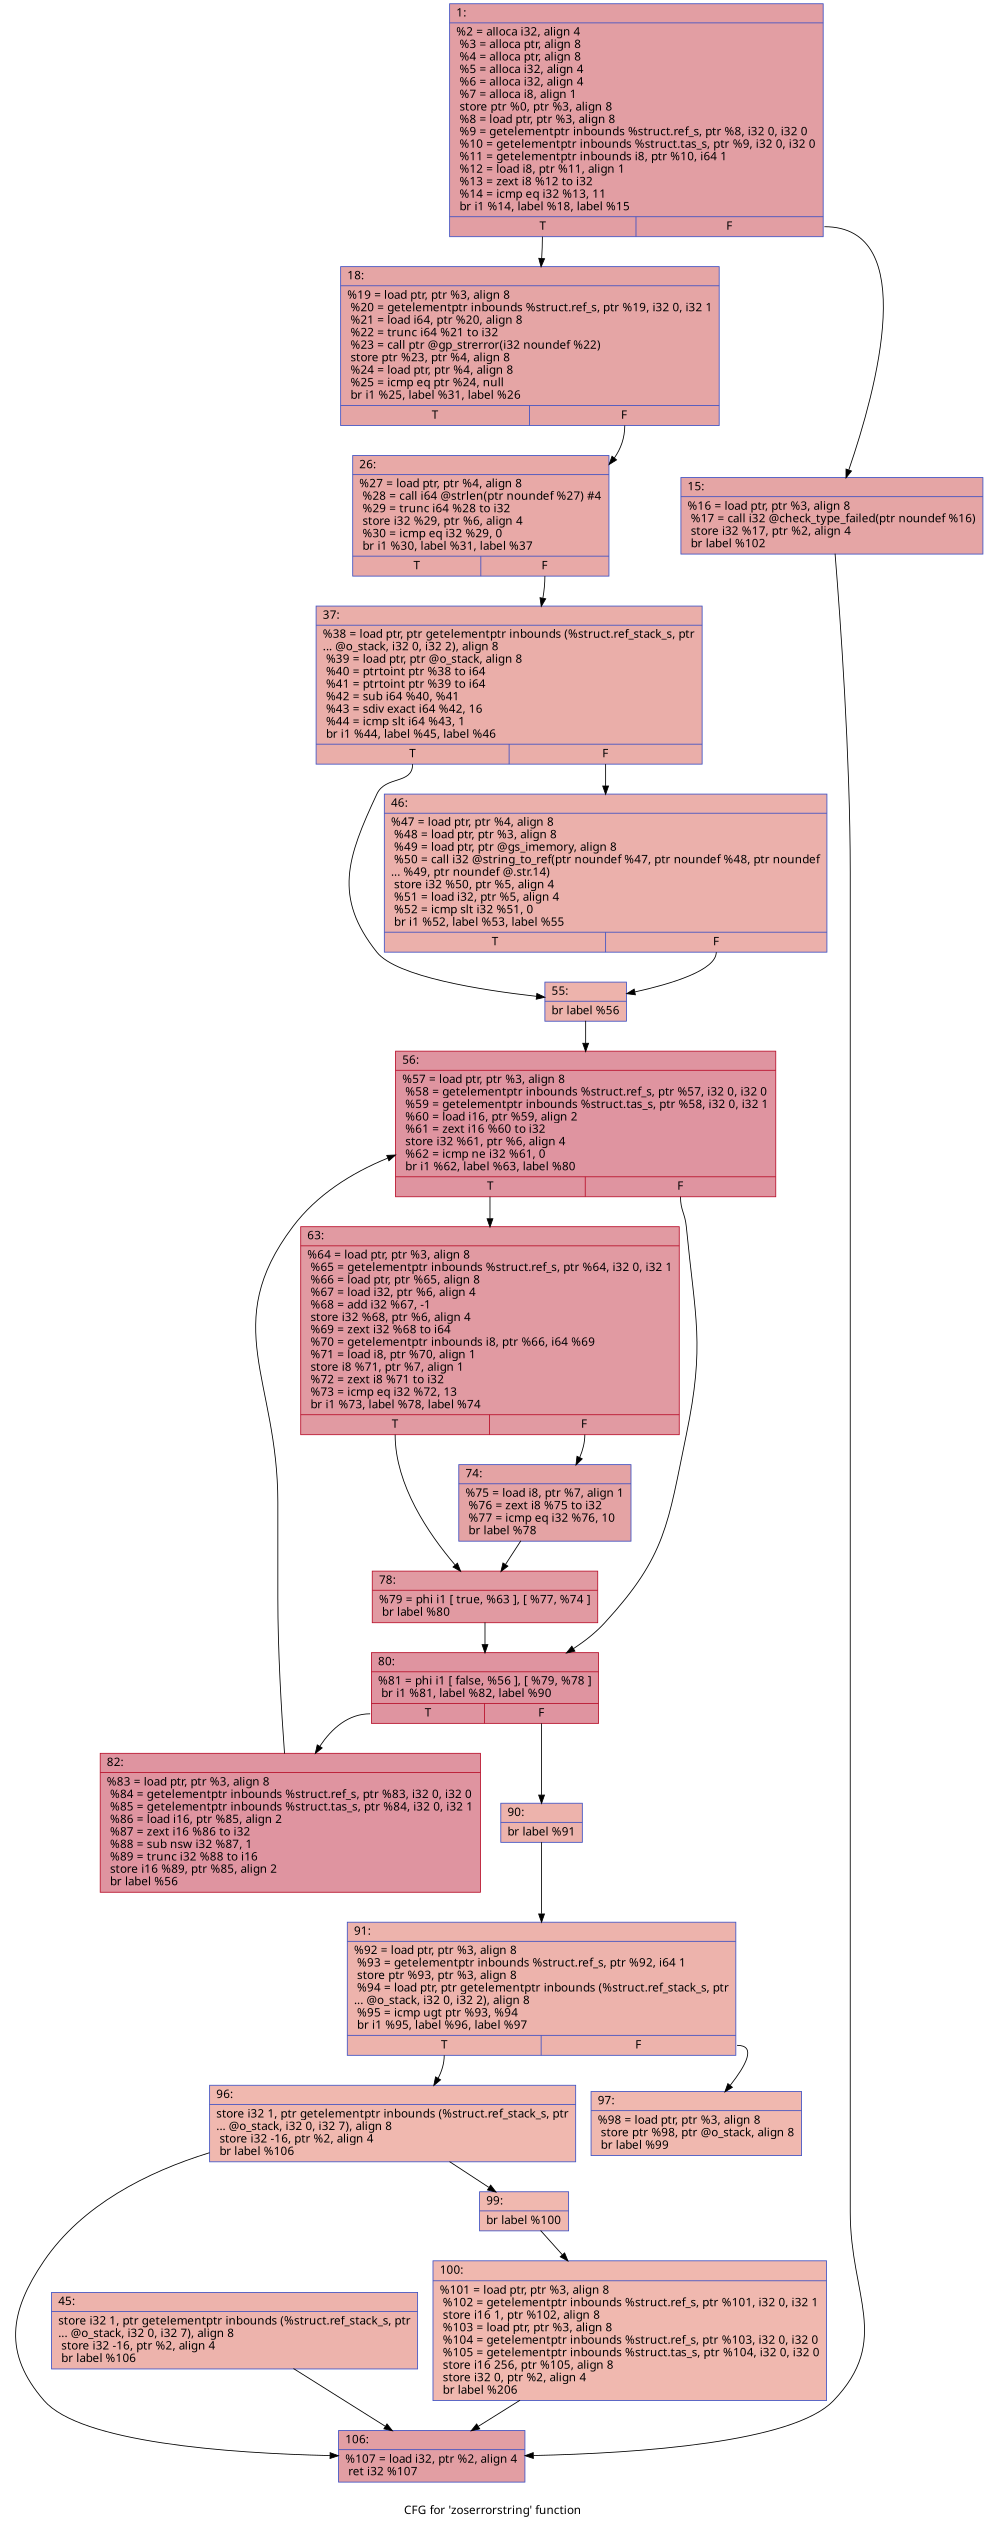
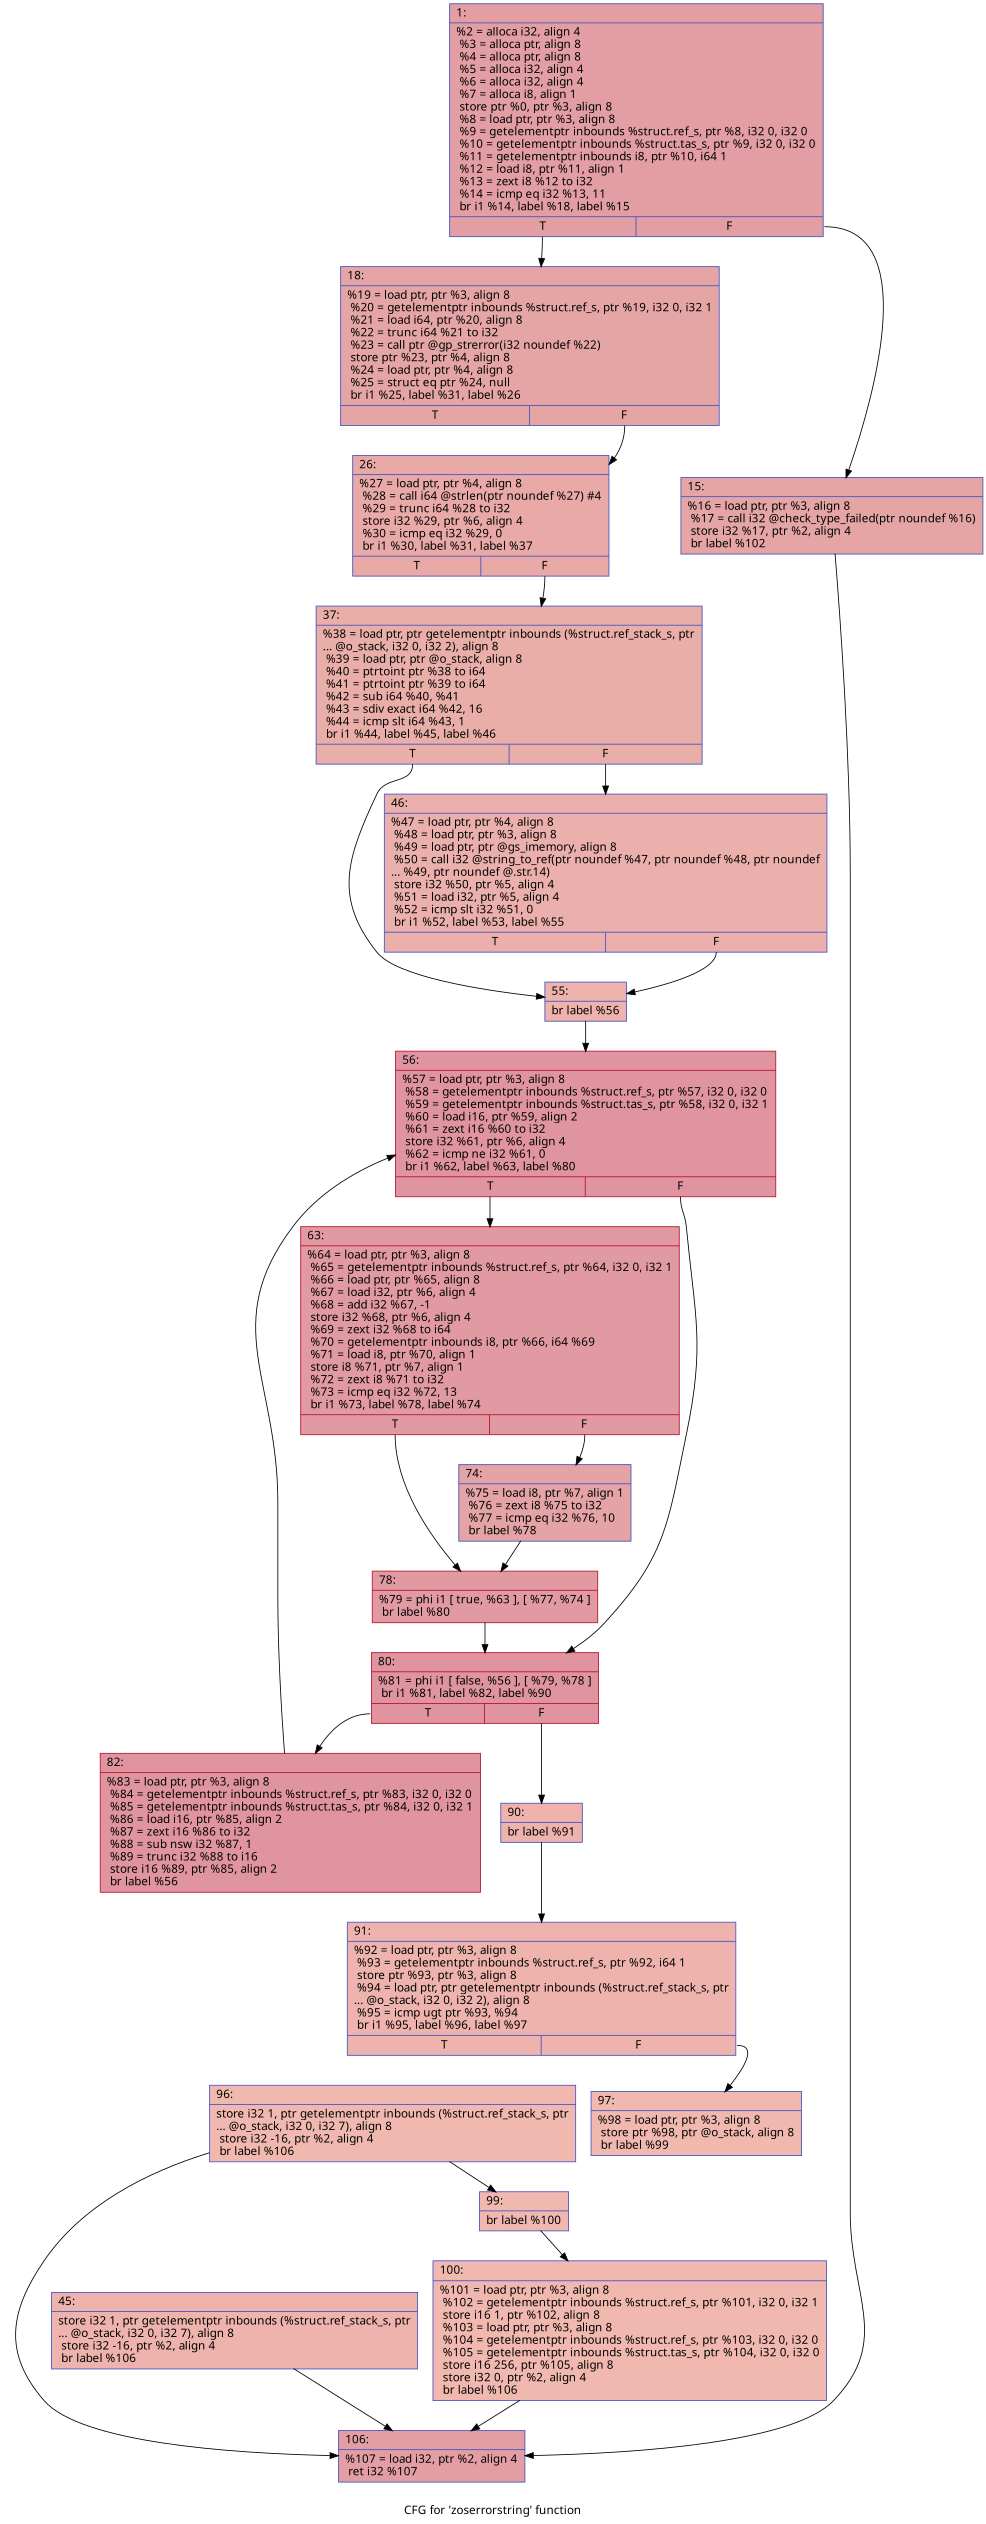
node "18:": text "%25 = icmp eq ptr %24, null" -> "%25 = struct eq ptr %24, null"
edge "91:" -> "96:": removed
node "100:": text "br label %206" -> "br label %106"
